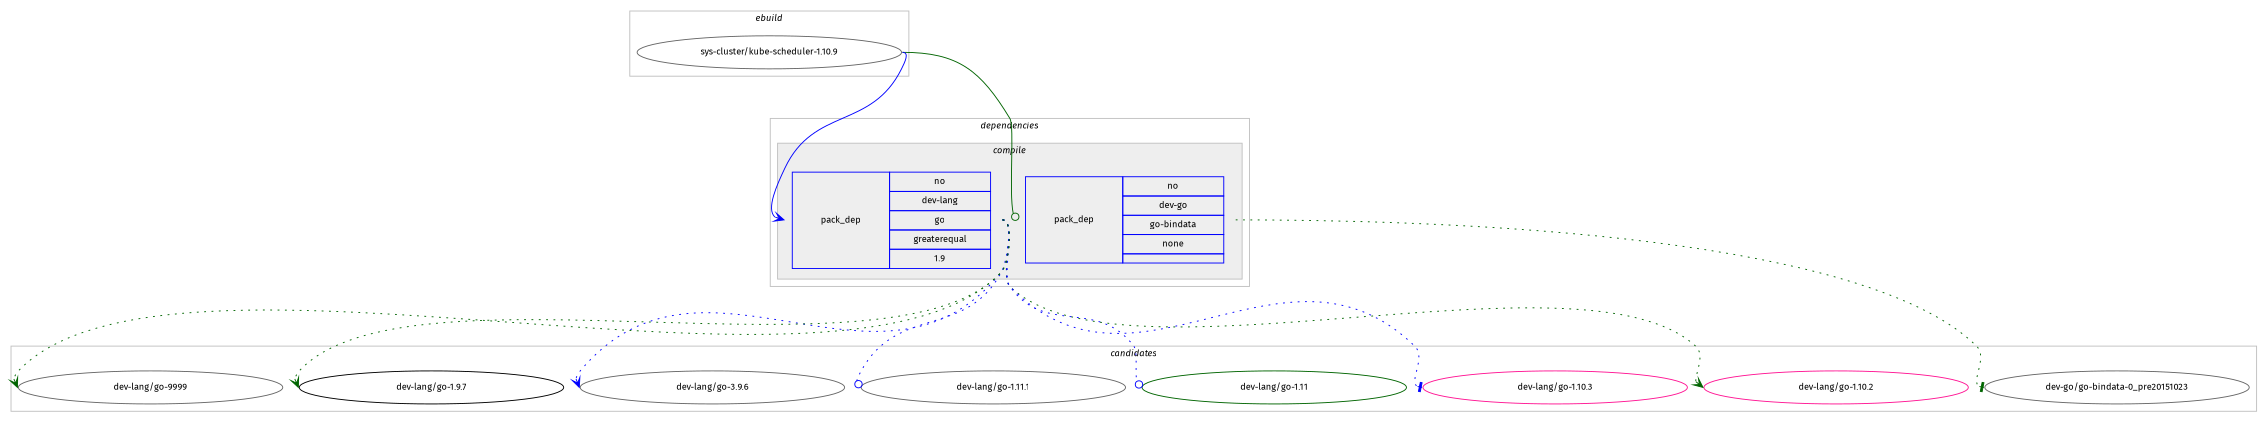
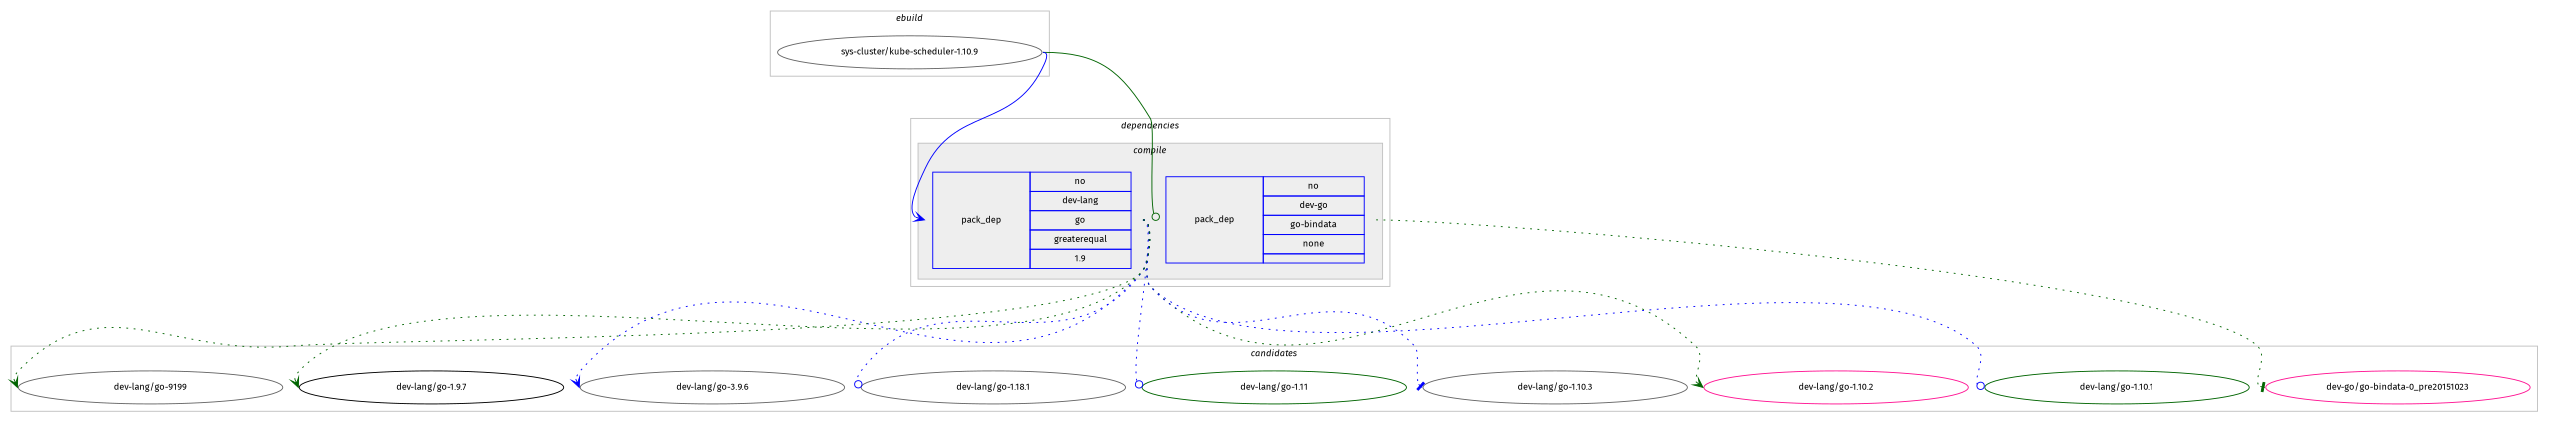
node "dev-lang/go-9999": label "dev-lang/go-9999" -> "dev-lang/go-9199"
node "dev-lang/go-1.11.1": label "dev-lang/go-1.11.1" -> "dev-lang/go-1.18.1"
node "dev-lang/go-1.10.3": color deeppink -> gray40
node "dev-lang/go-1.10.1": added
node "dev-go/go-bindata-0_pre20151023": color gray40 -> deeppink
